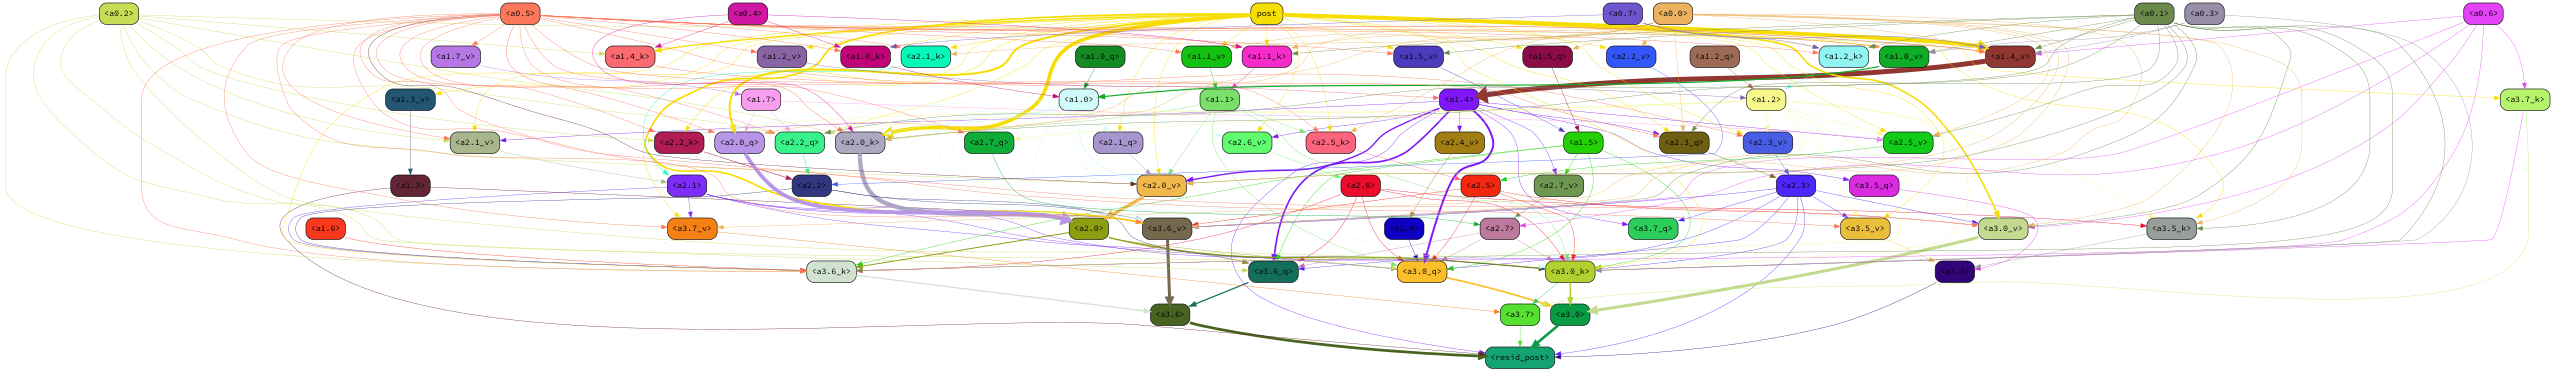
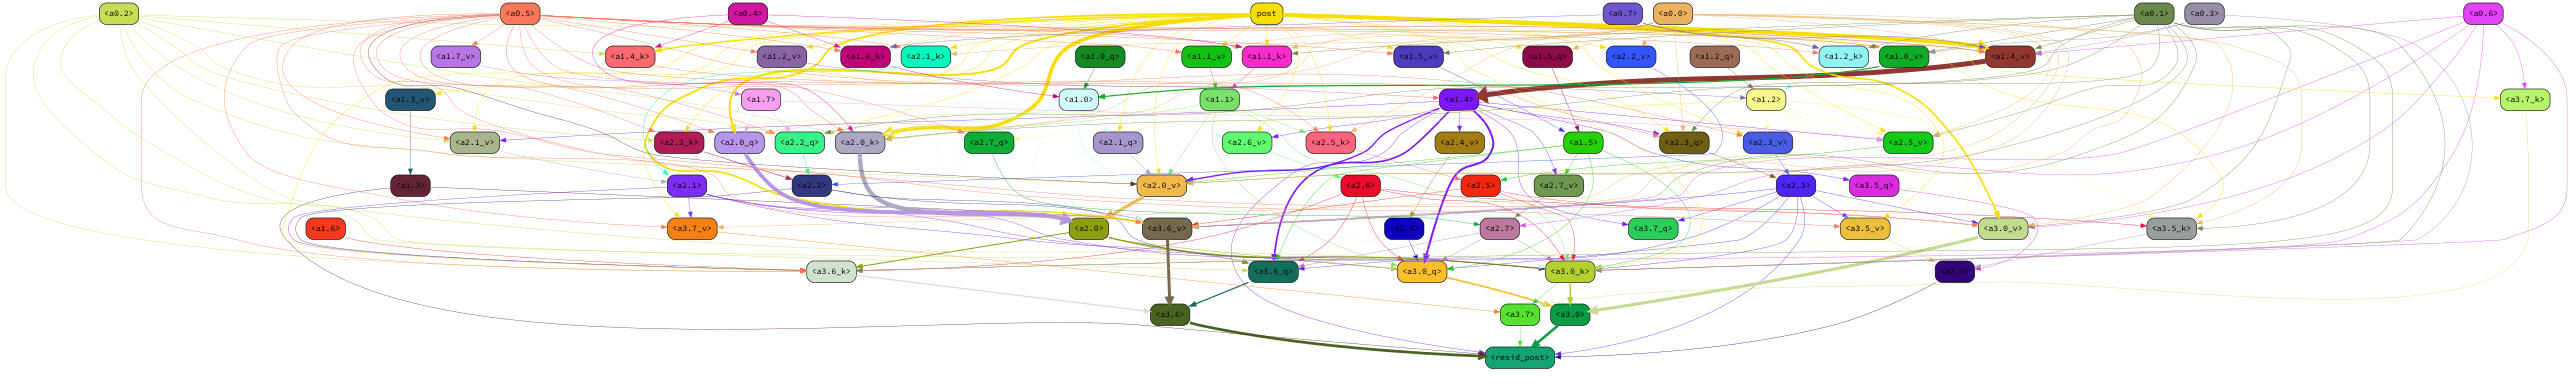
edge "<a1.5>" -> "<a3.6_k>": now "<a1.5>" -> "<a2.0_v>"
edge "<a2.5>" -> "<a3.0_q>": removed
edge "<a3.7_k>" -> "<a3.0_k>": now "<a0.6>" -> "<a3.0_k>"
